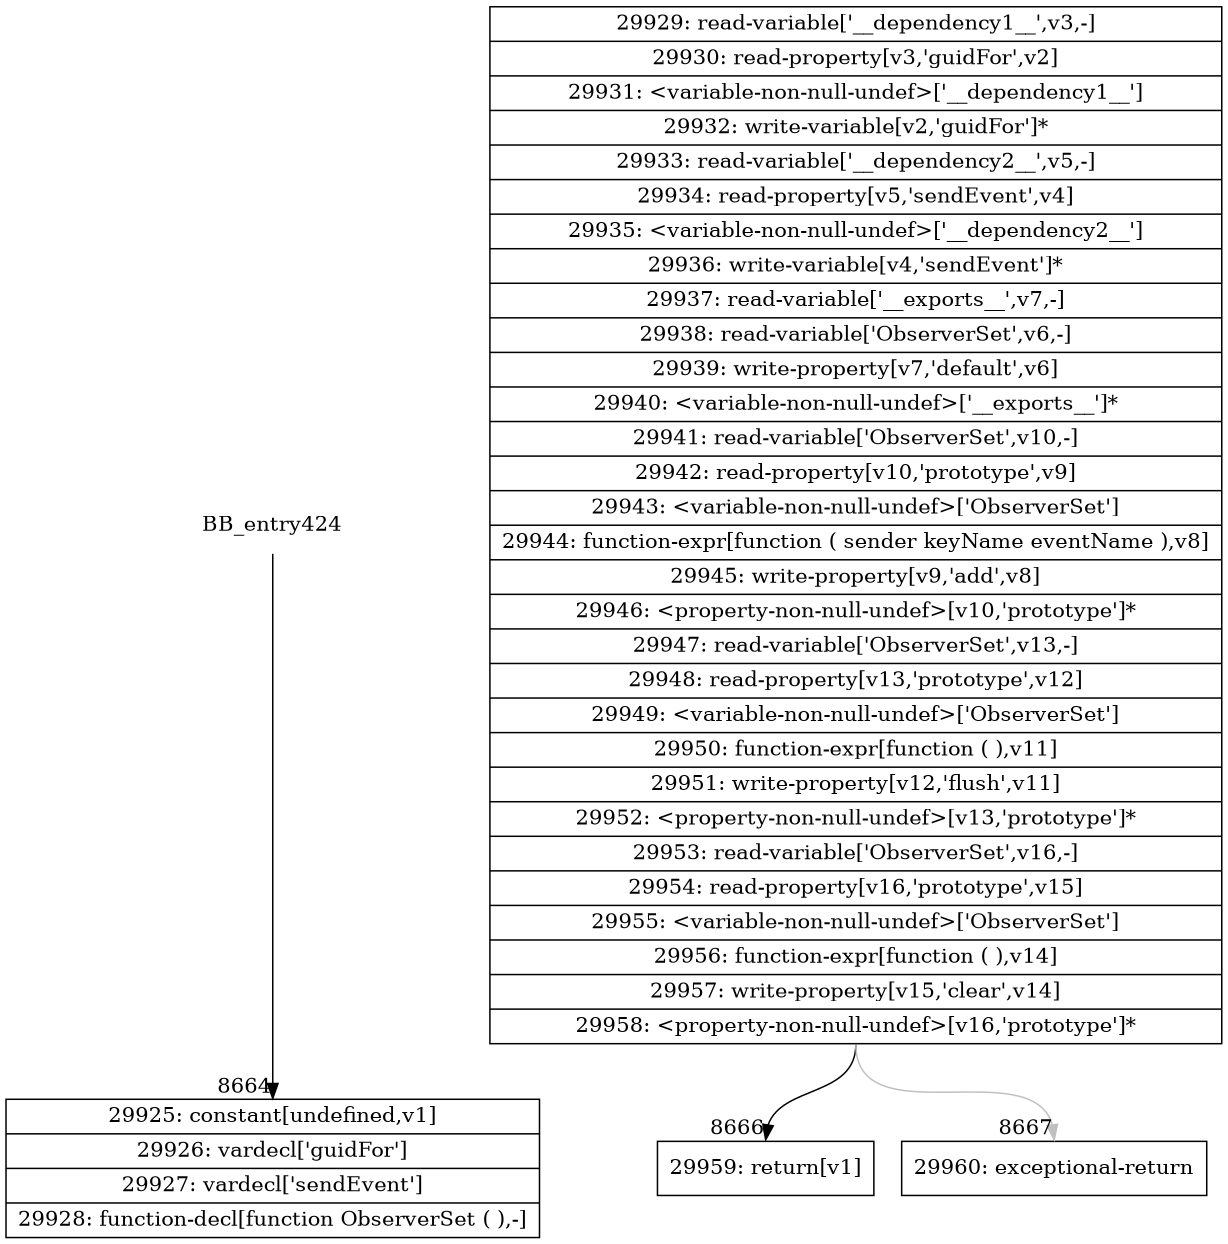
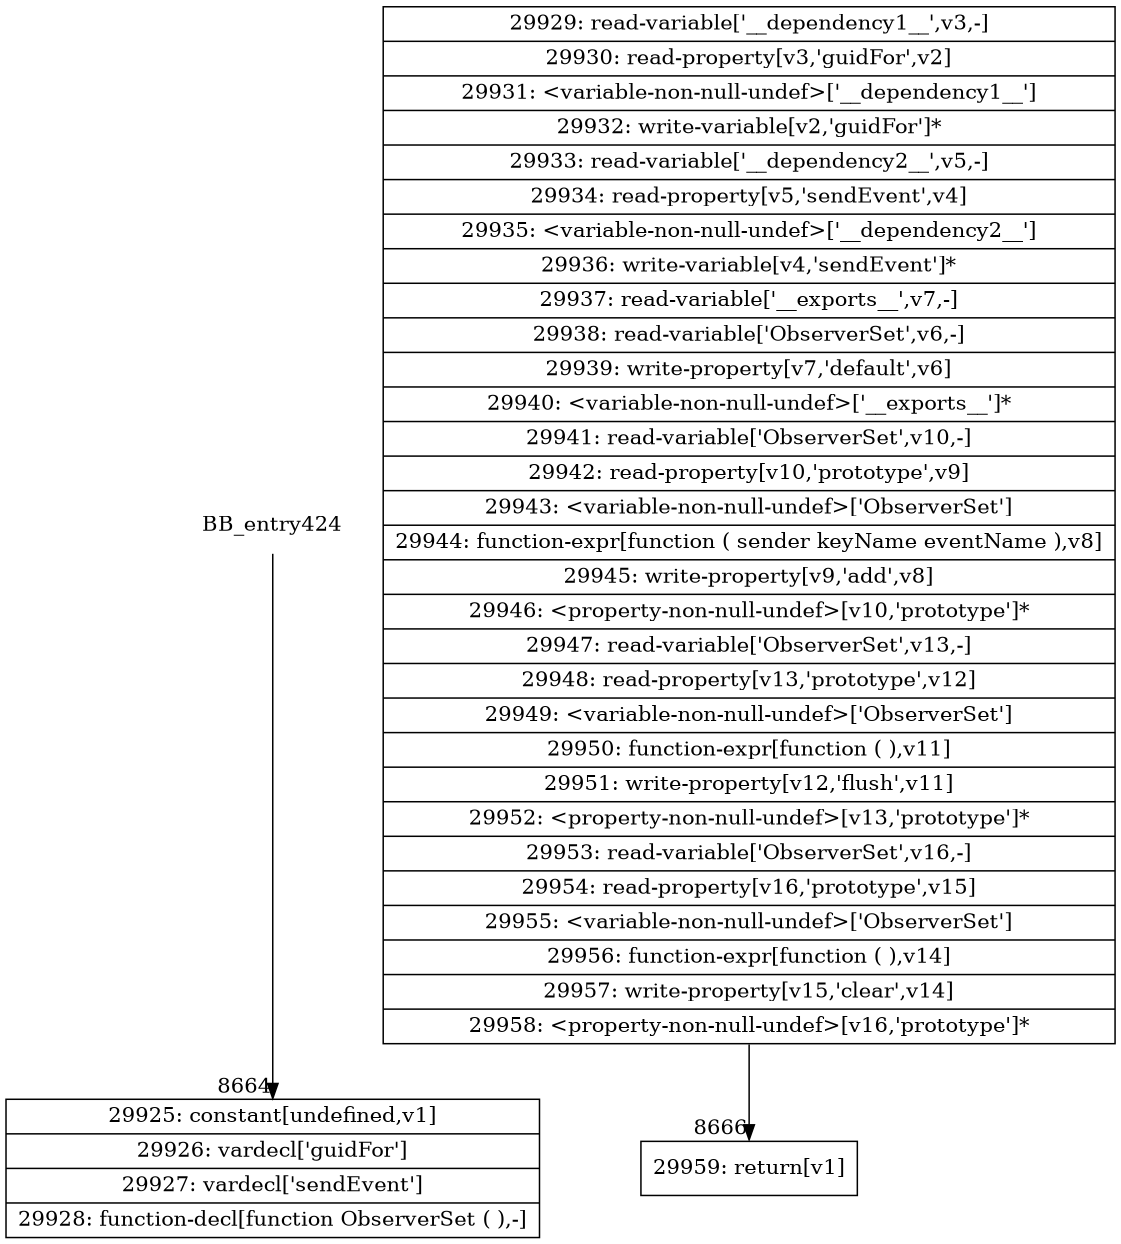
node "29960: exceptional-return": removed
